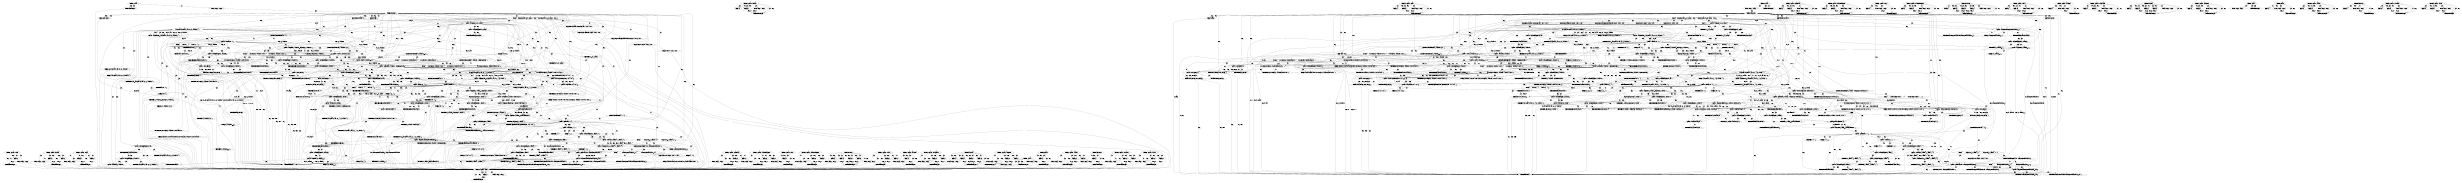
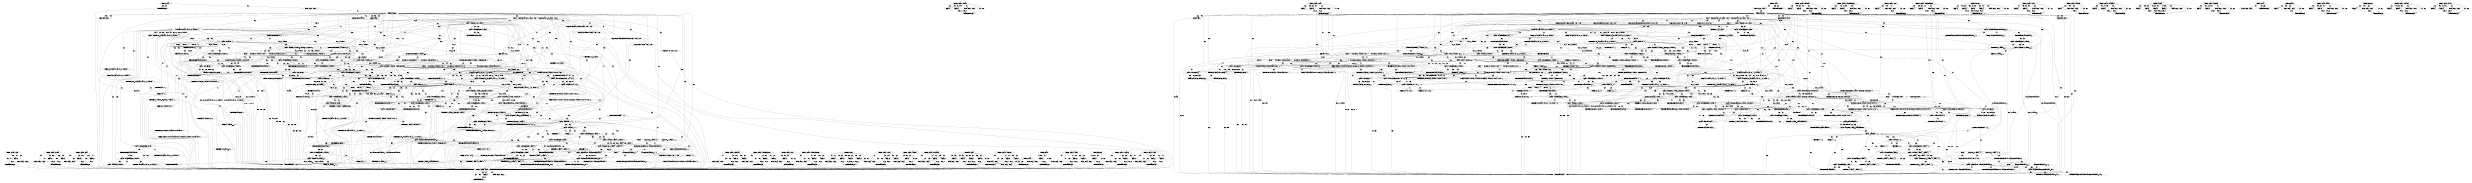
node "(IDENTIFIER,s,s->n_blocks > UINT32_MAX / sizeof(uint64_t))": removed
